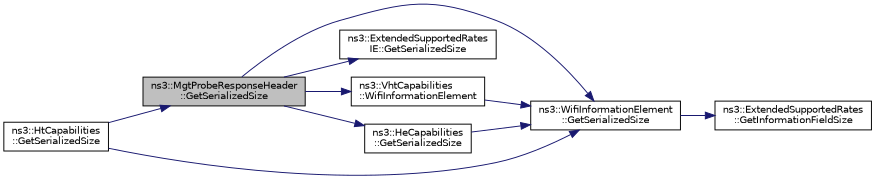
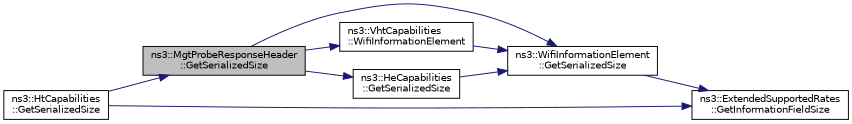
node "ns3::ExtendedSupportedRates IE::GetSerializedSize": removed
edge "ns3::HtCapabilities ::GetSerializedSize" -> "ns3::WifiInformationElement ::GetSerializedSize": now "ns3::HtCapabilities ::GetSerializedSize" -> "ns3::ExtendedSupportedRates ::GetInformationFieldSize"
